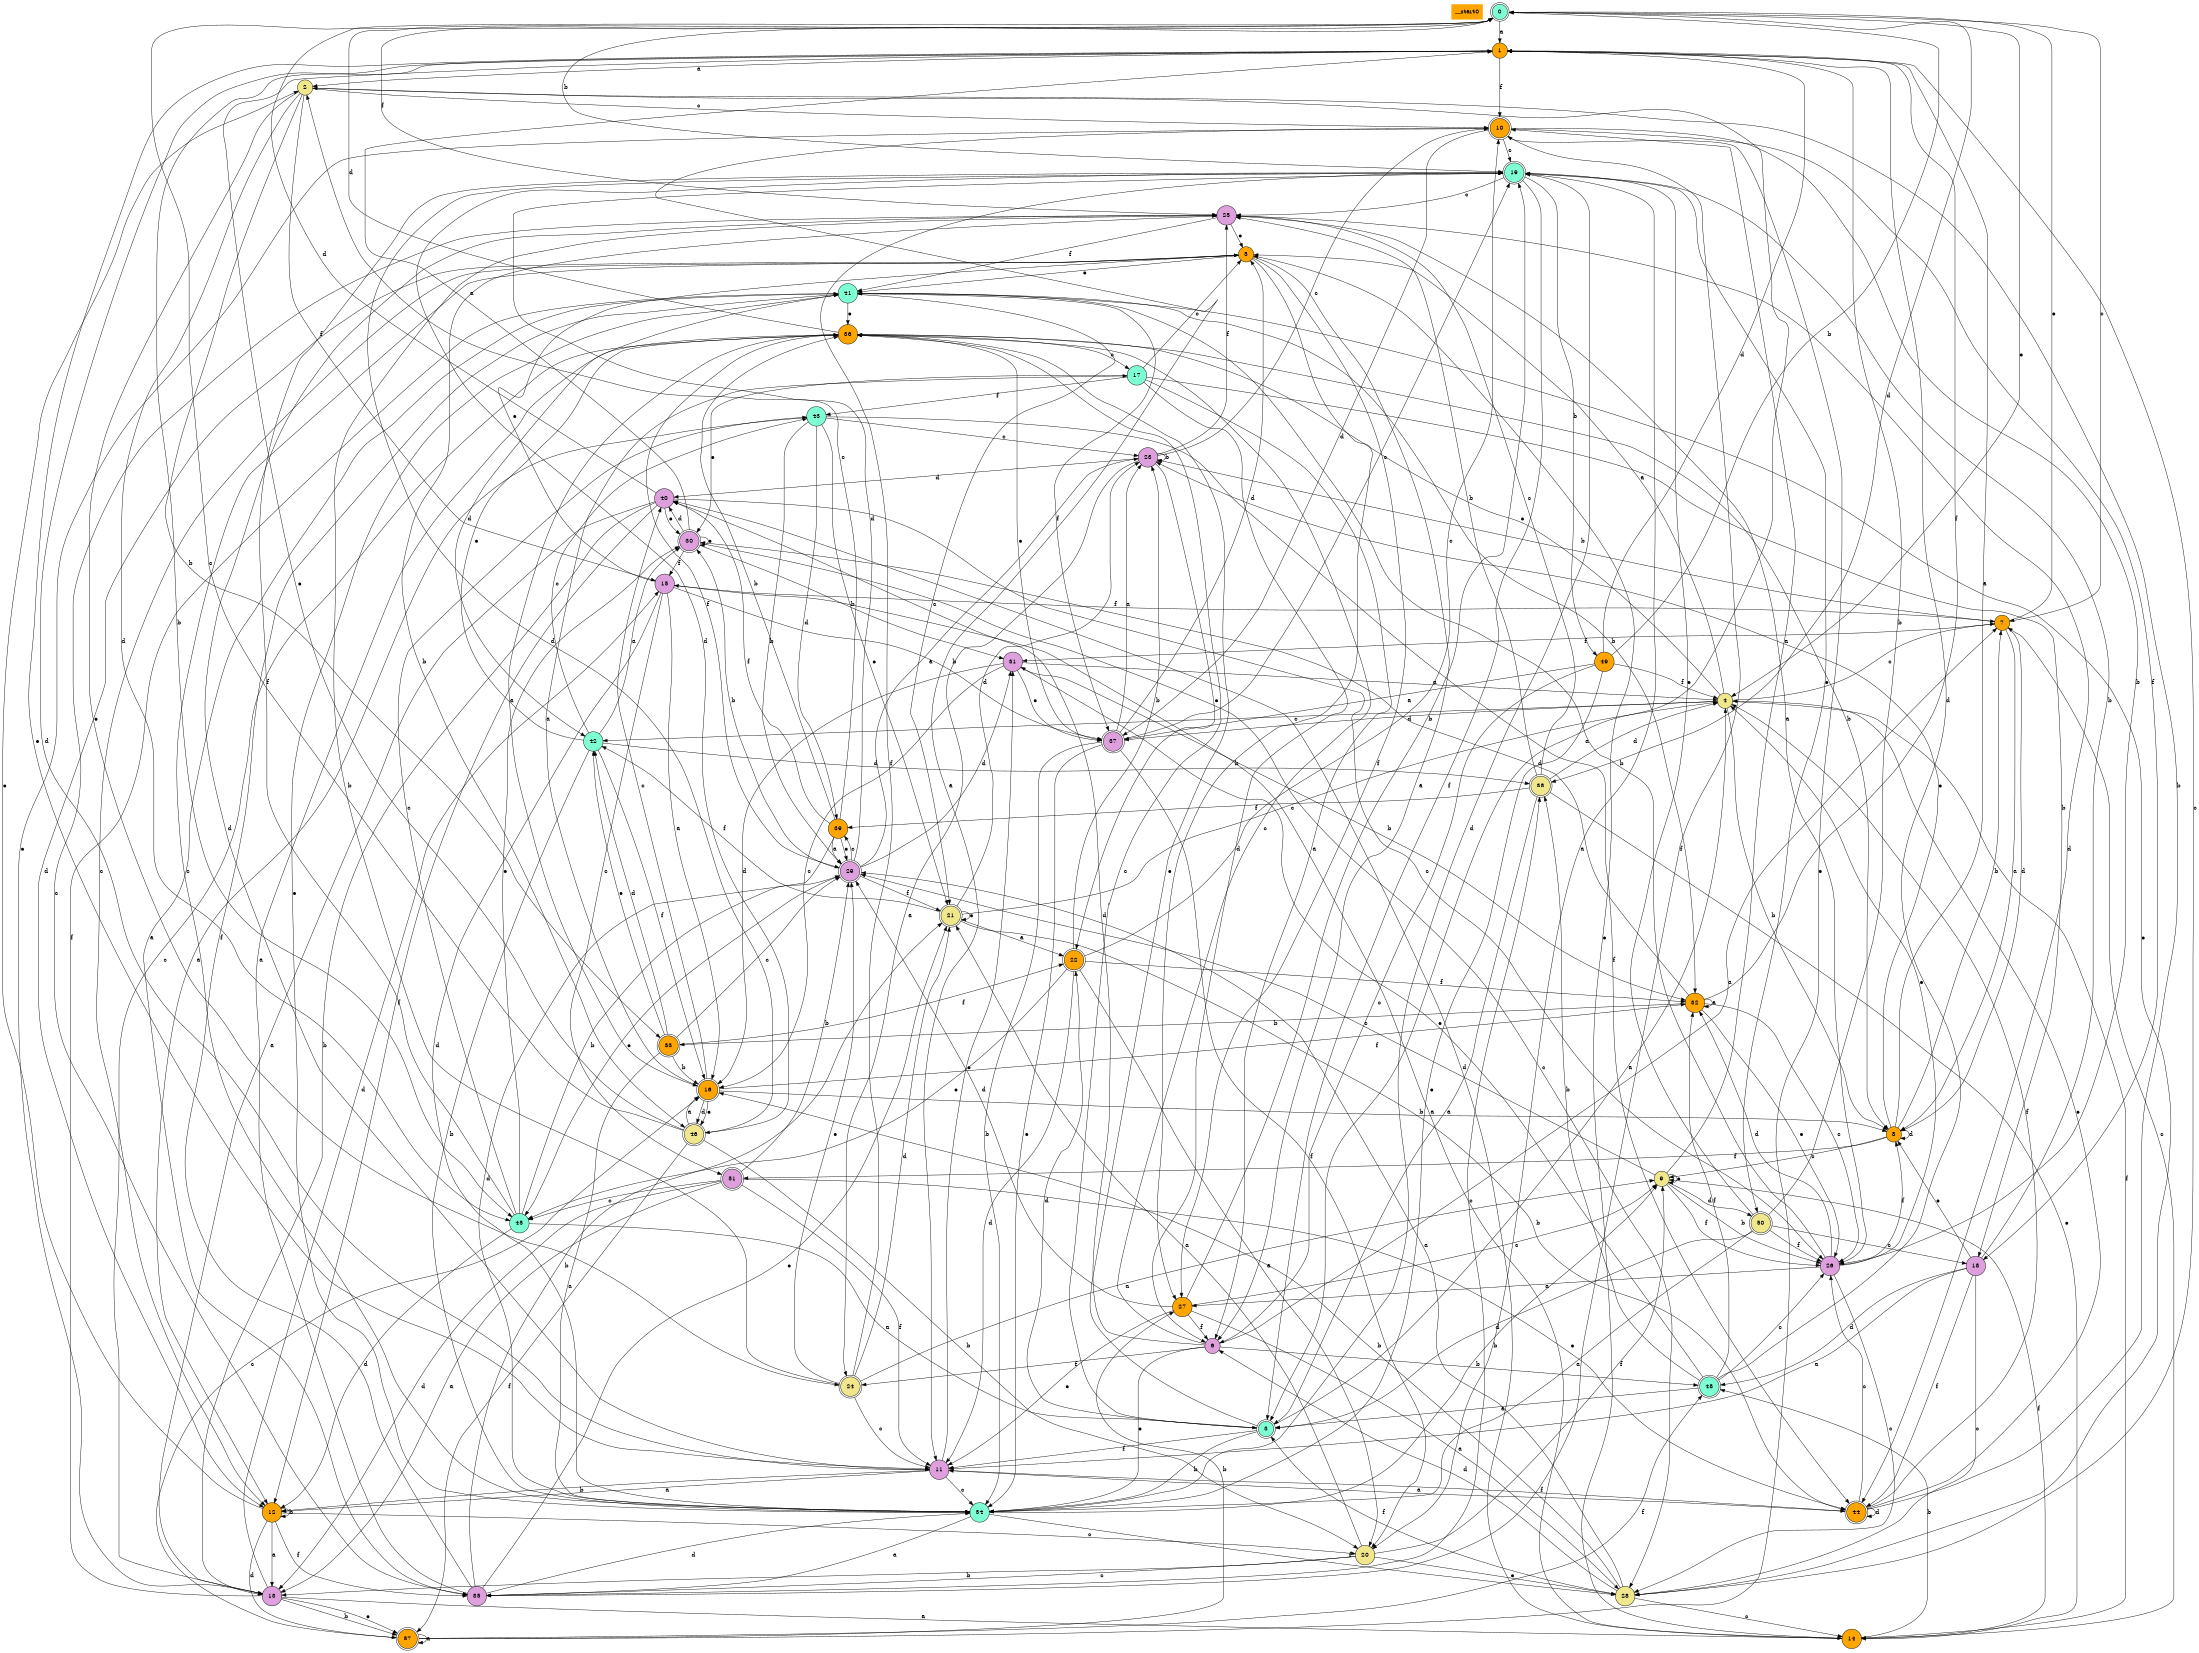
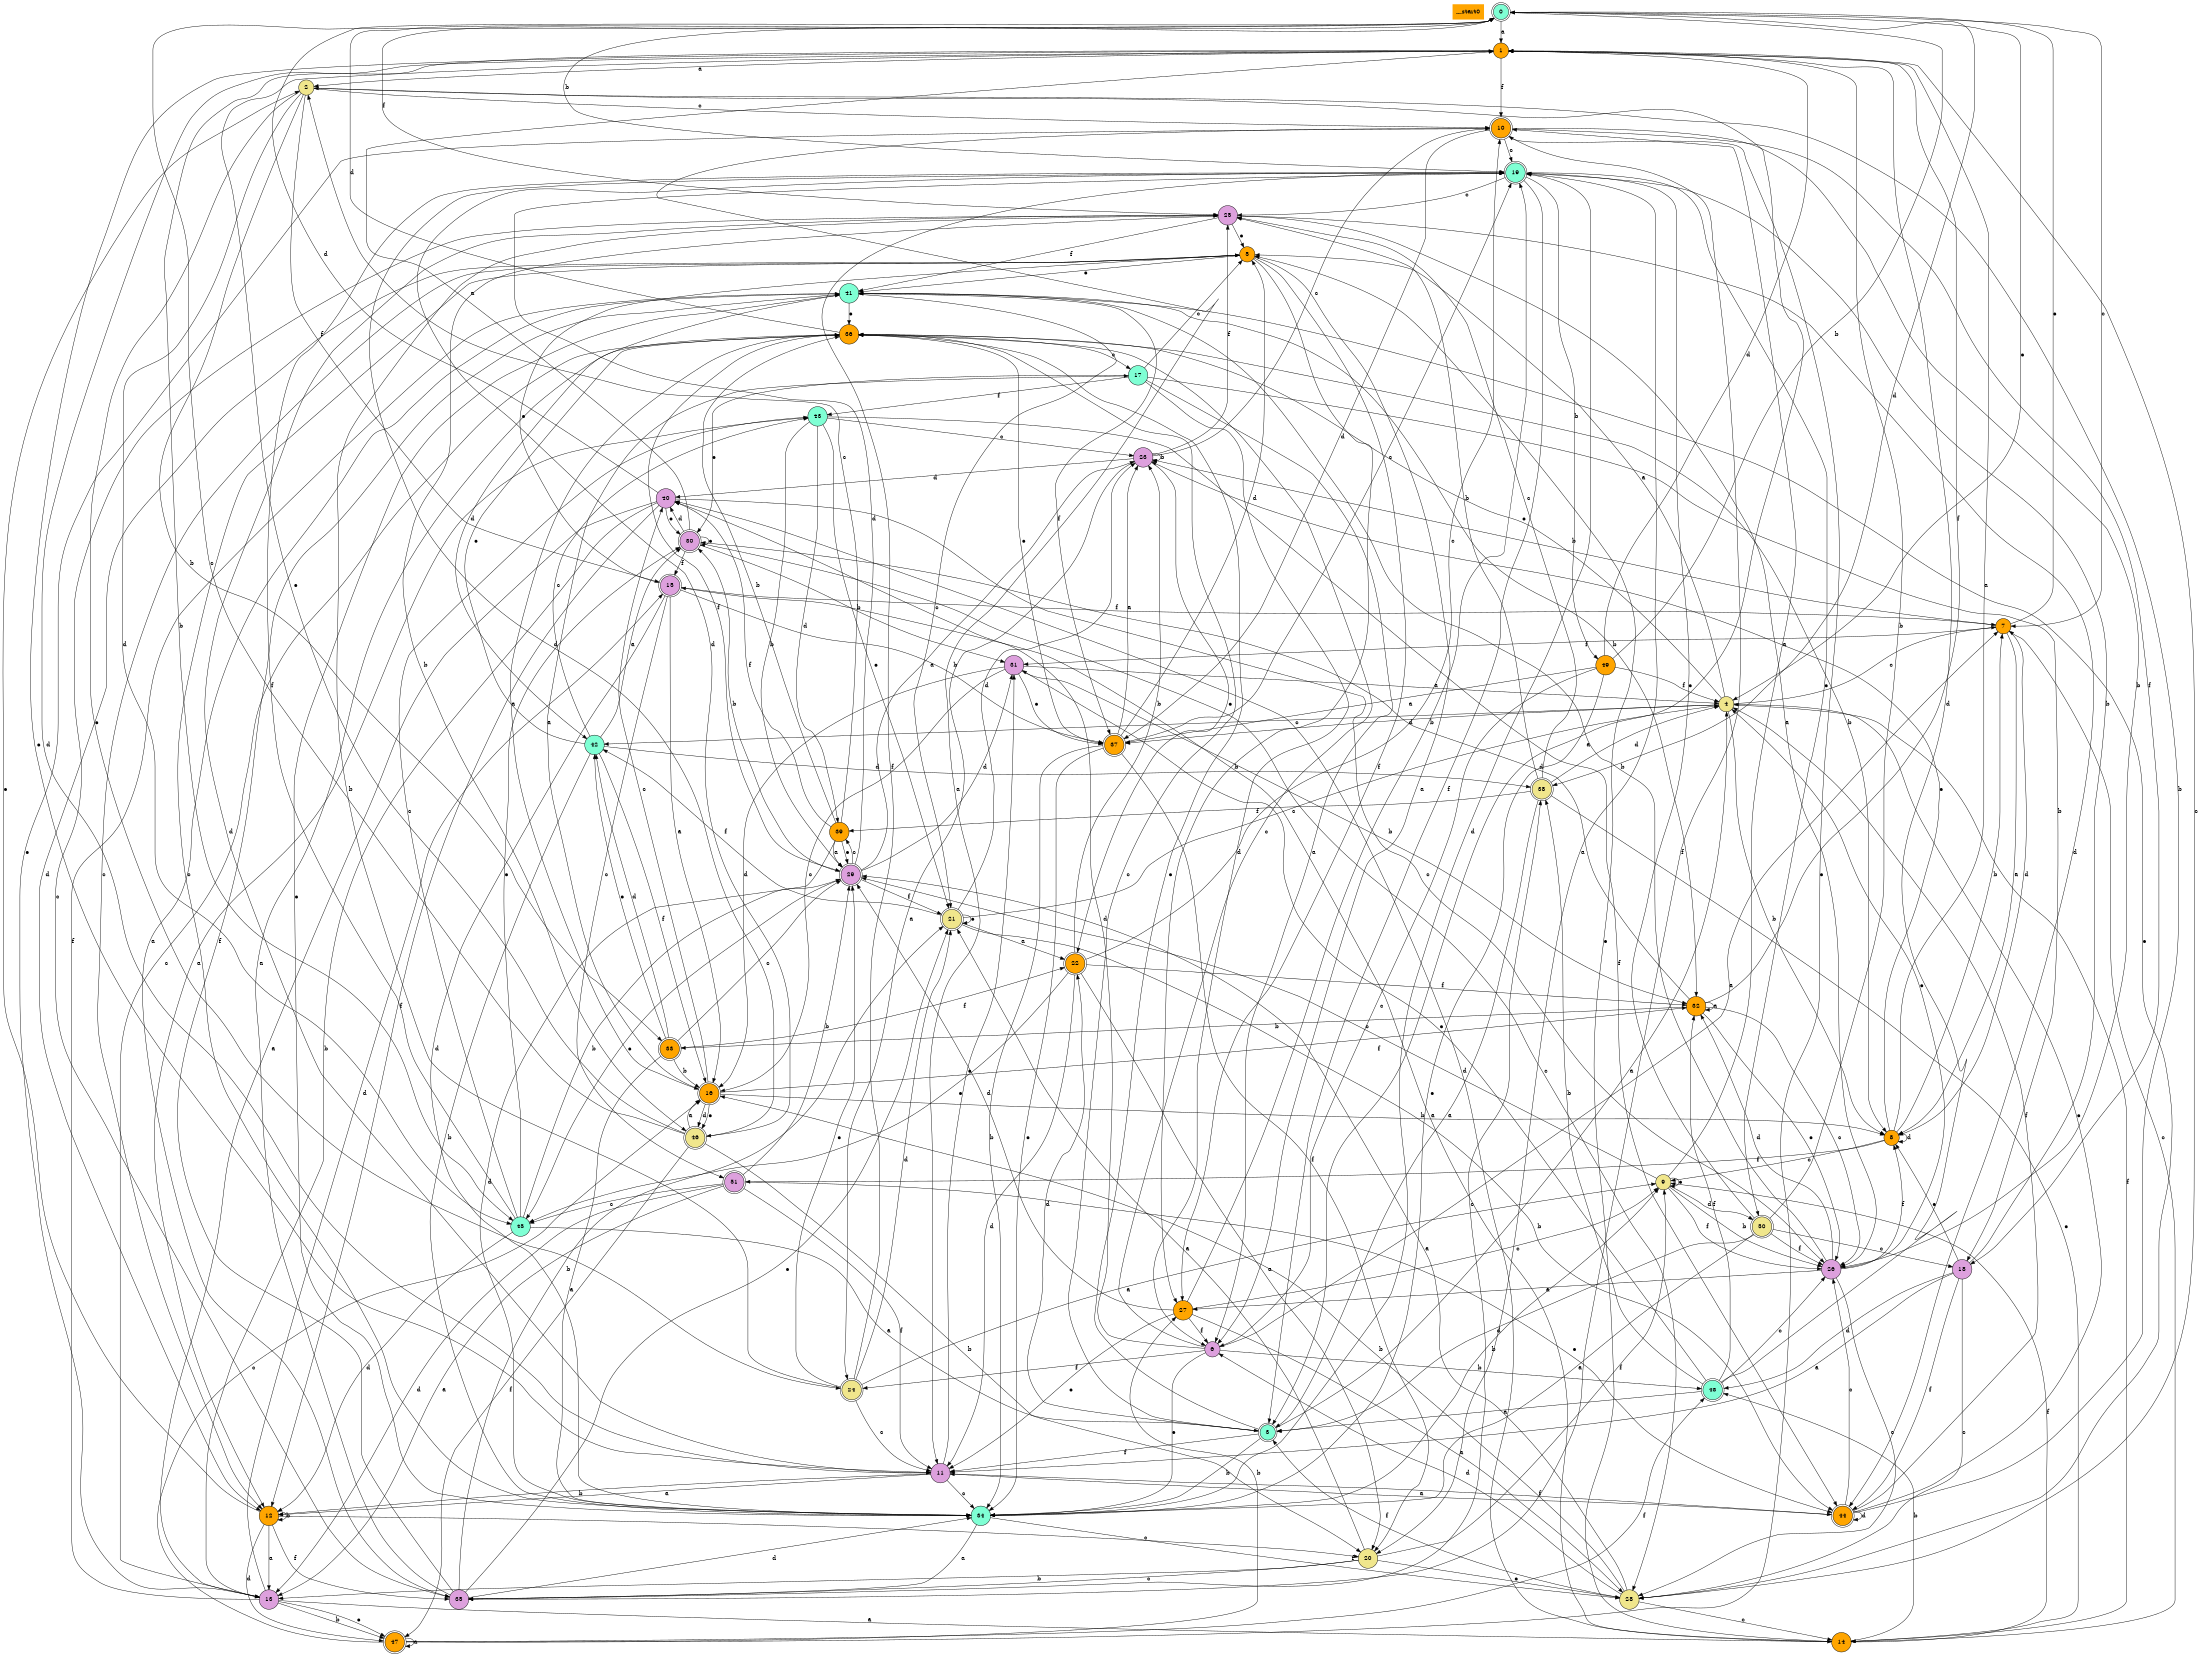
node "15": shape circle -> doublecircle
node "37": fillcolor plum -> orange
node "57": label "57" -> "47"
